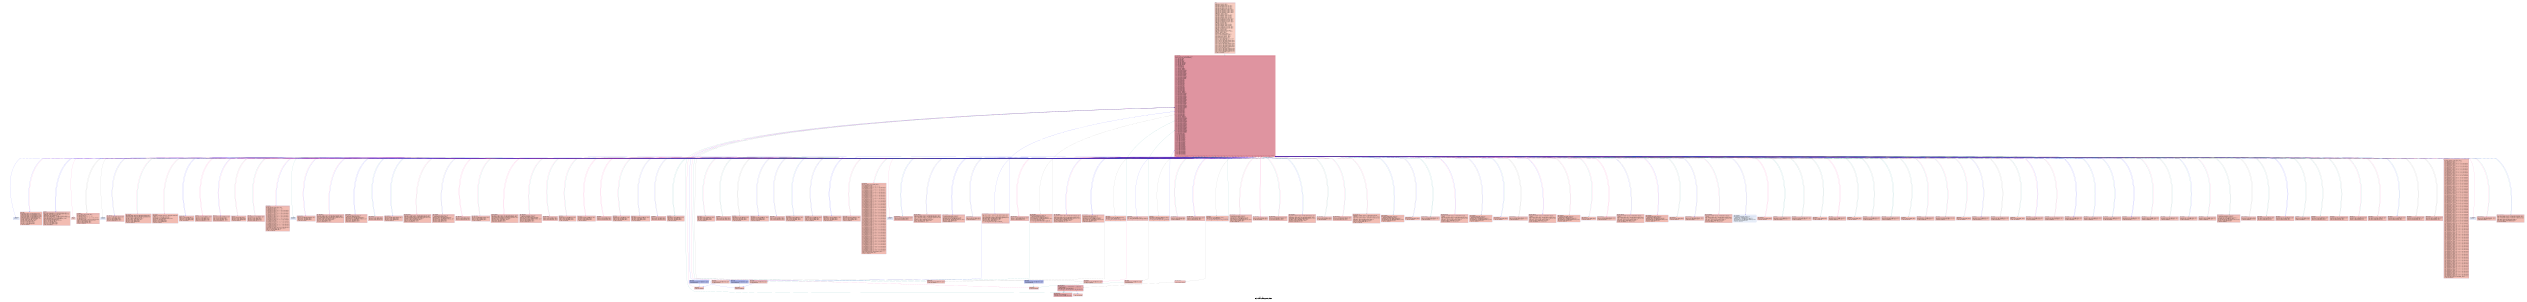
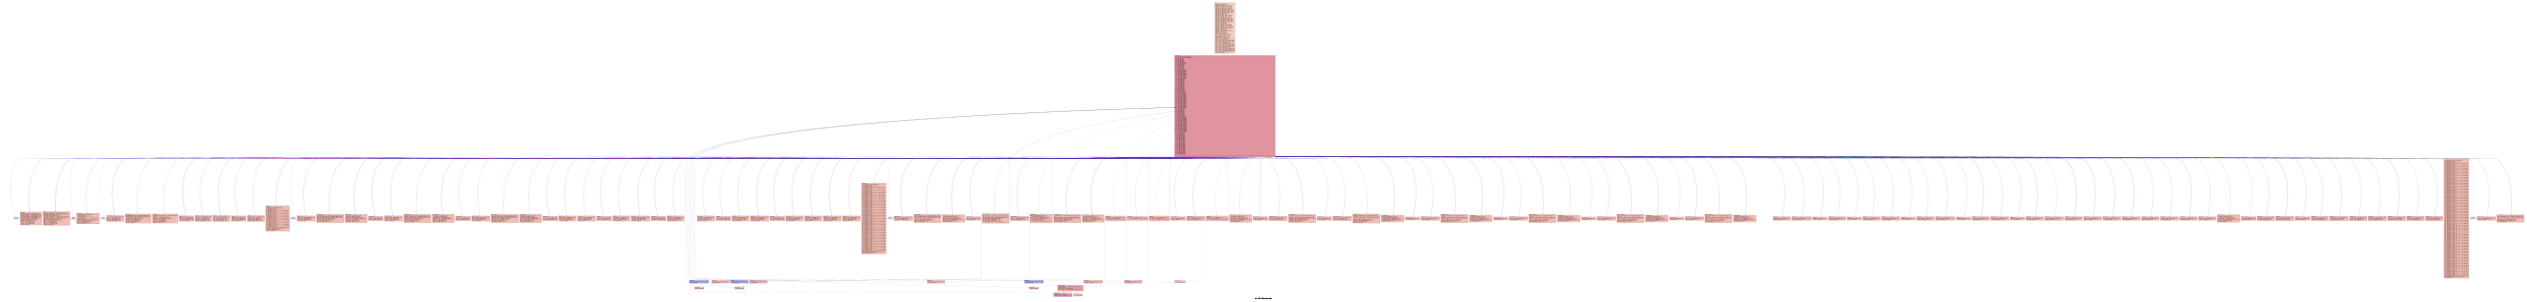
node "fake.loop.body208:": fillcolor #c7d7f070 -> #e1675170
node "fake.loop.exit209:": removed
